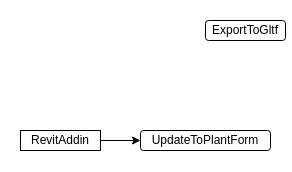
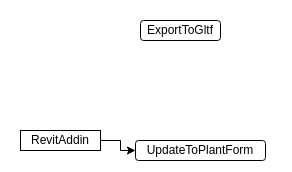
node "ExportToGltf": moved (246, 31) -> (181, 31)
node "UpdateToPlantForm": moved (206, 141) -> (201, 151)
